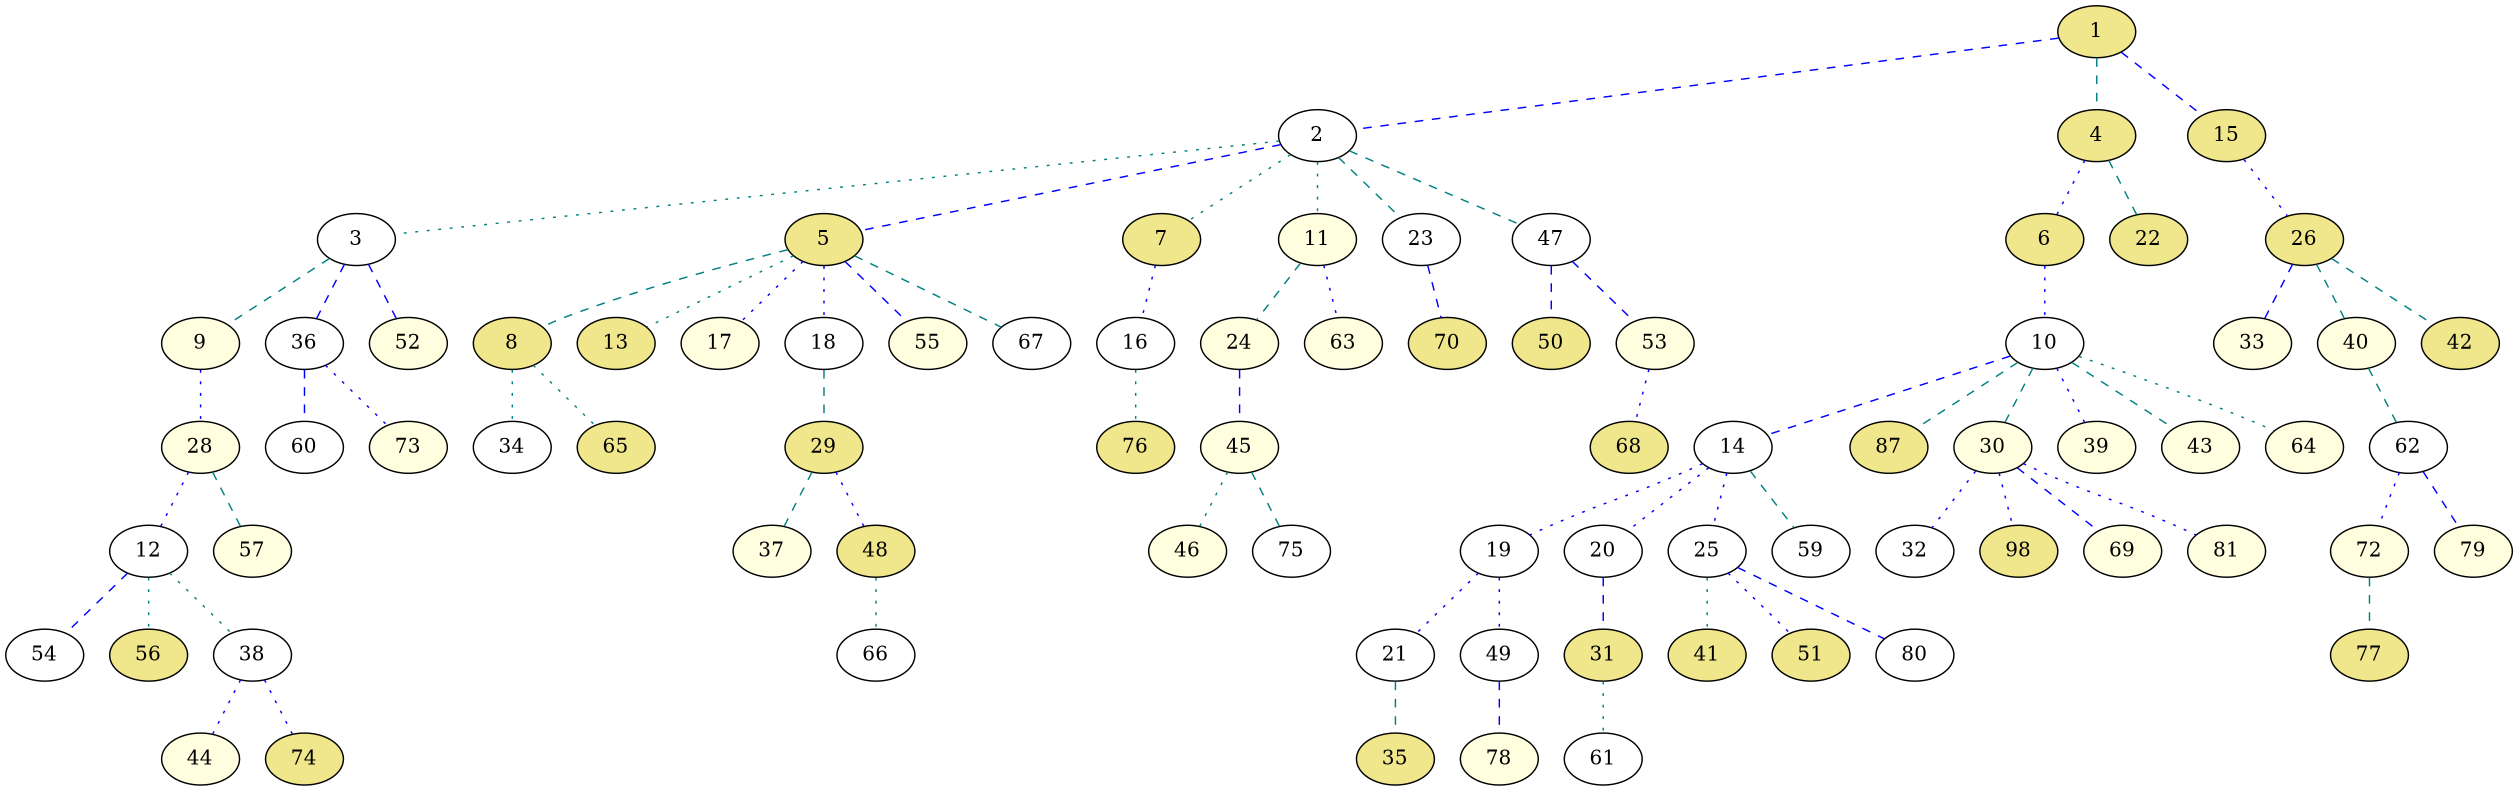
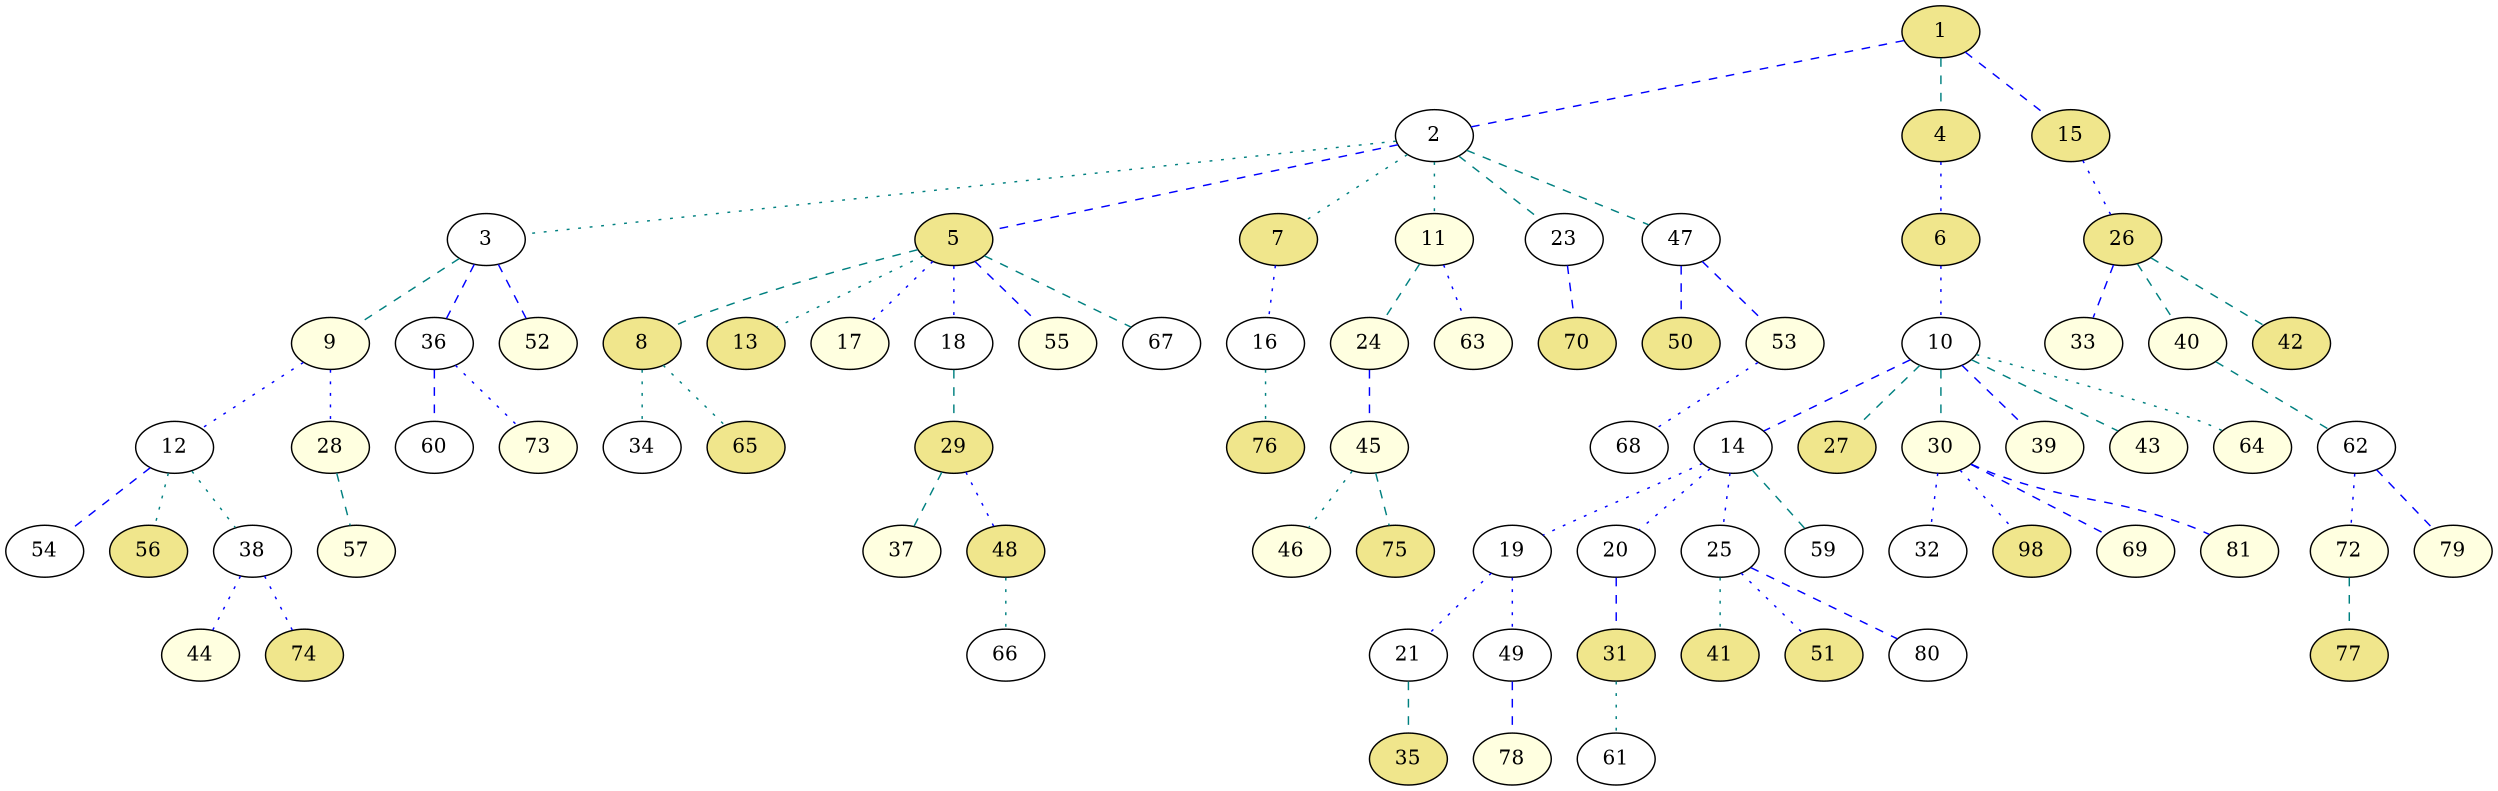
node "22": removed
edge "10" -- "39": style dotted -> dashed
node "68": fillcolor khaki -> white
node "87": label "87" -> "27"
edge "28" -- "12": now "9" -- "12"
edge "30" -- "81": style dotted -> dashed
node "75": fillcolor white -> khaki
